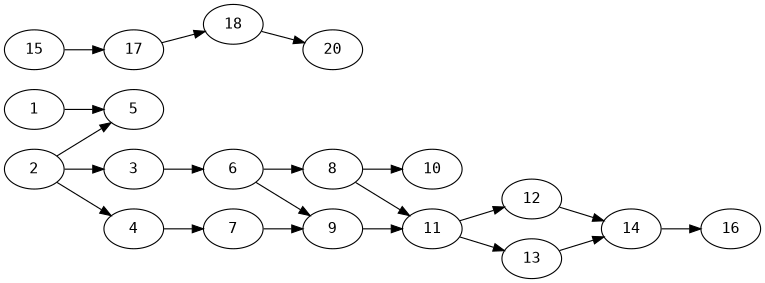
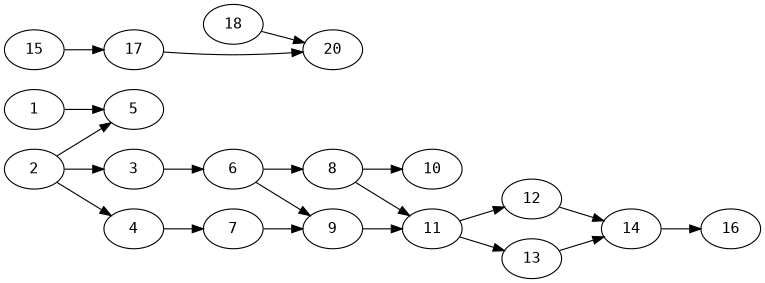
edge "17" -> "18": now "17" -> "20"
